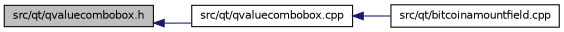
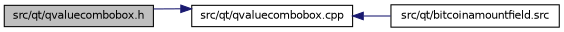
node "src/qt/bitcoinamountfield.cpp": label "src/qt/bitcoinamountfield.cpp" -> "src/qt/bitcoinamountfield.src"
edge "src/qt/qvaluecombobox.cpp" -> "src/qt/qvaluecombobox.h": reversed
